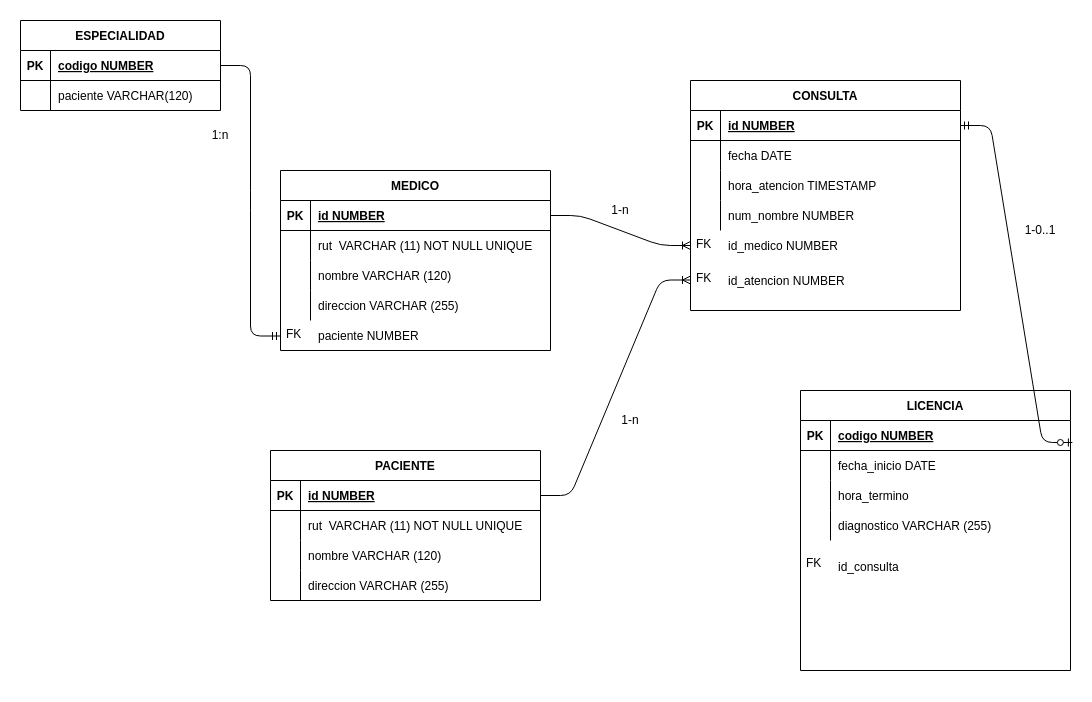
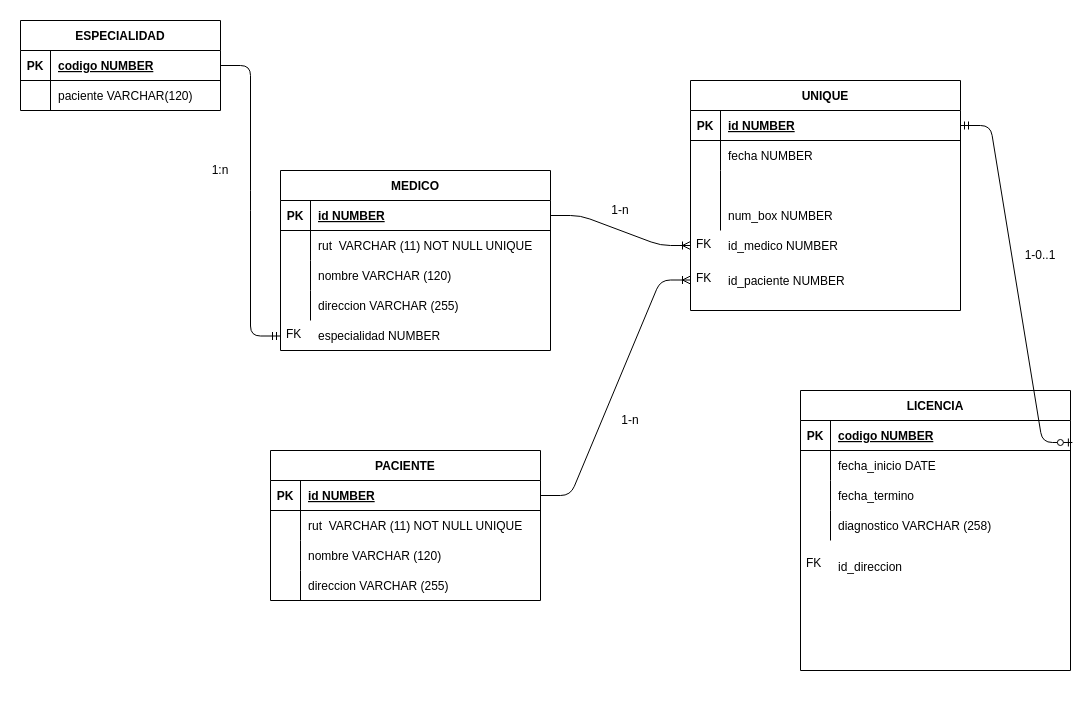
node "CONSULTA": label "CONSULTA" -> "UNIQUE"
node "1:n": moved (221, 136) -> (221, 171)
node "fecha DATE": label "fecha DATE" -> "fecha NUMBER"
node "hora_atencion TIMESTAMP": removed
node "num_nombre NUMBER": label "num_nombre NUMBER" -> "num_box NUMBER"
node "1-0..1": moved (1041, 231) -> (1041, 256)
node "id_atencion NUMBER": label "id_atencion NUMBER" -> "id_paciente NUMBER"
node "paciente NUMBER": label "paciente NUMBER" -> "especialidad NUMBER"
node "hora_termino": label "hora_termino" -> "fecha_termino"
node "diagnostico VARCHAR (255)": label "diagnostico VARCHAR (255)" -> "diagnostico VARCHAR (258)"
node "id_consulta": label "id_consulta" -> "id_direccion"
